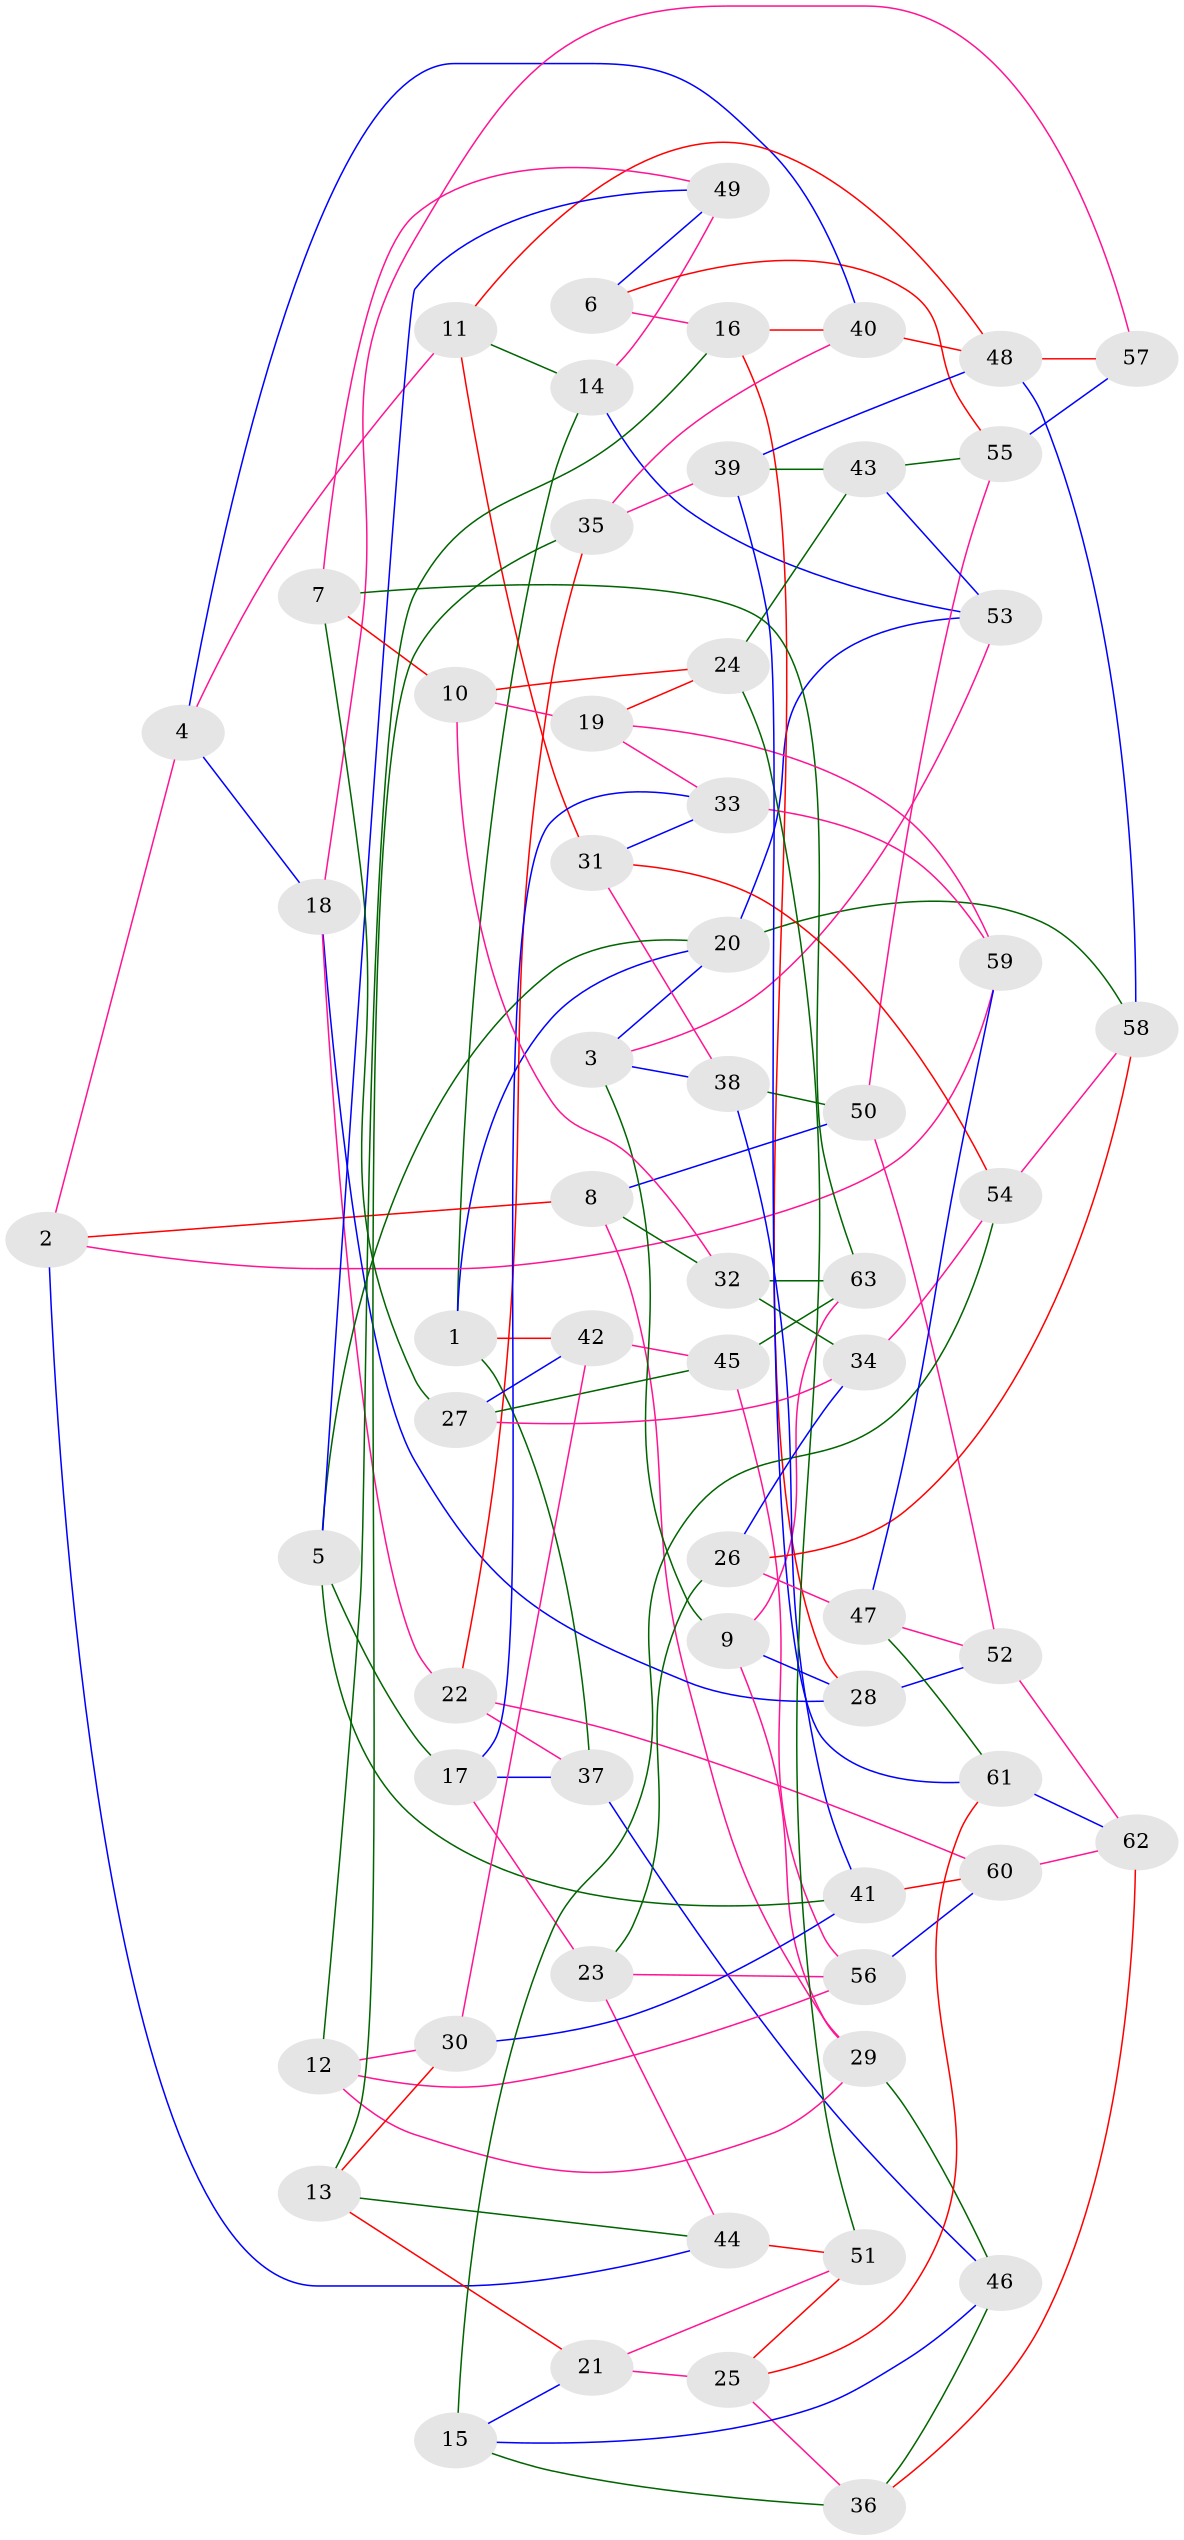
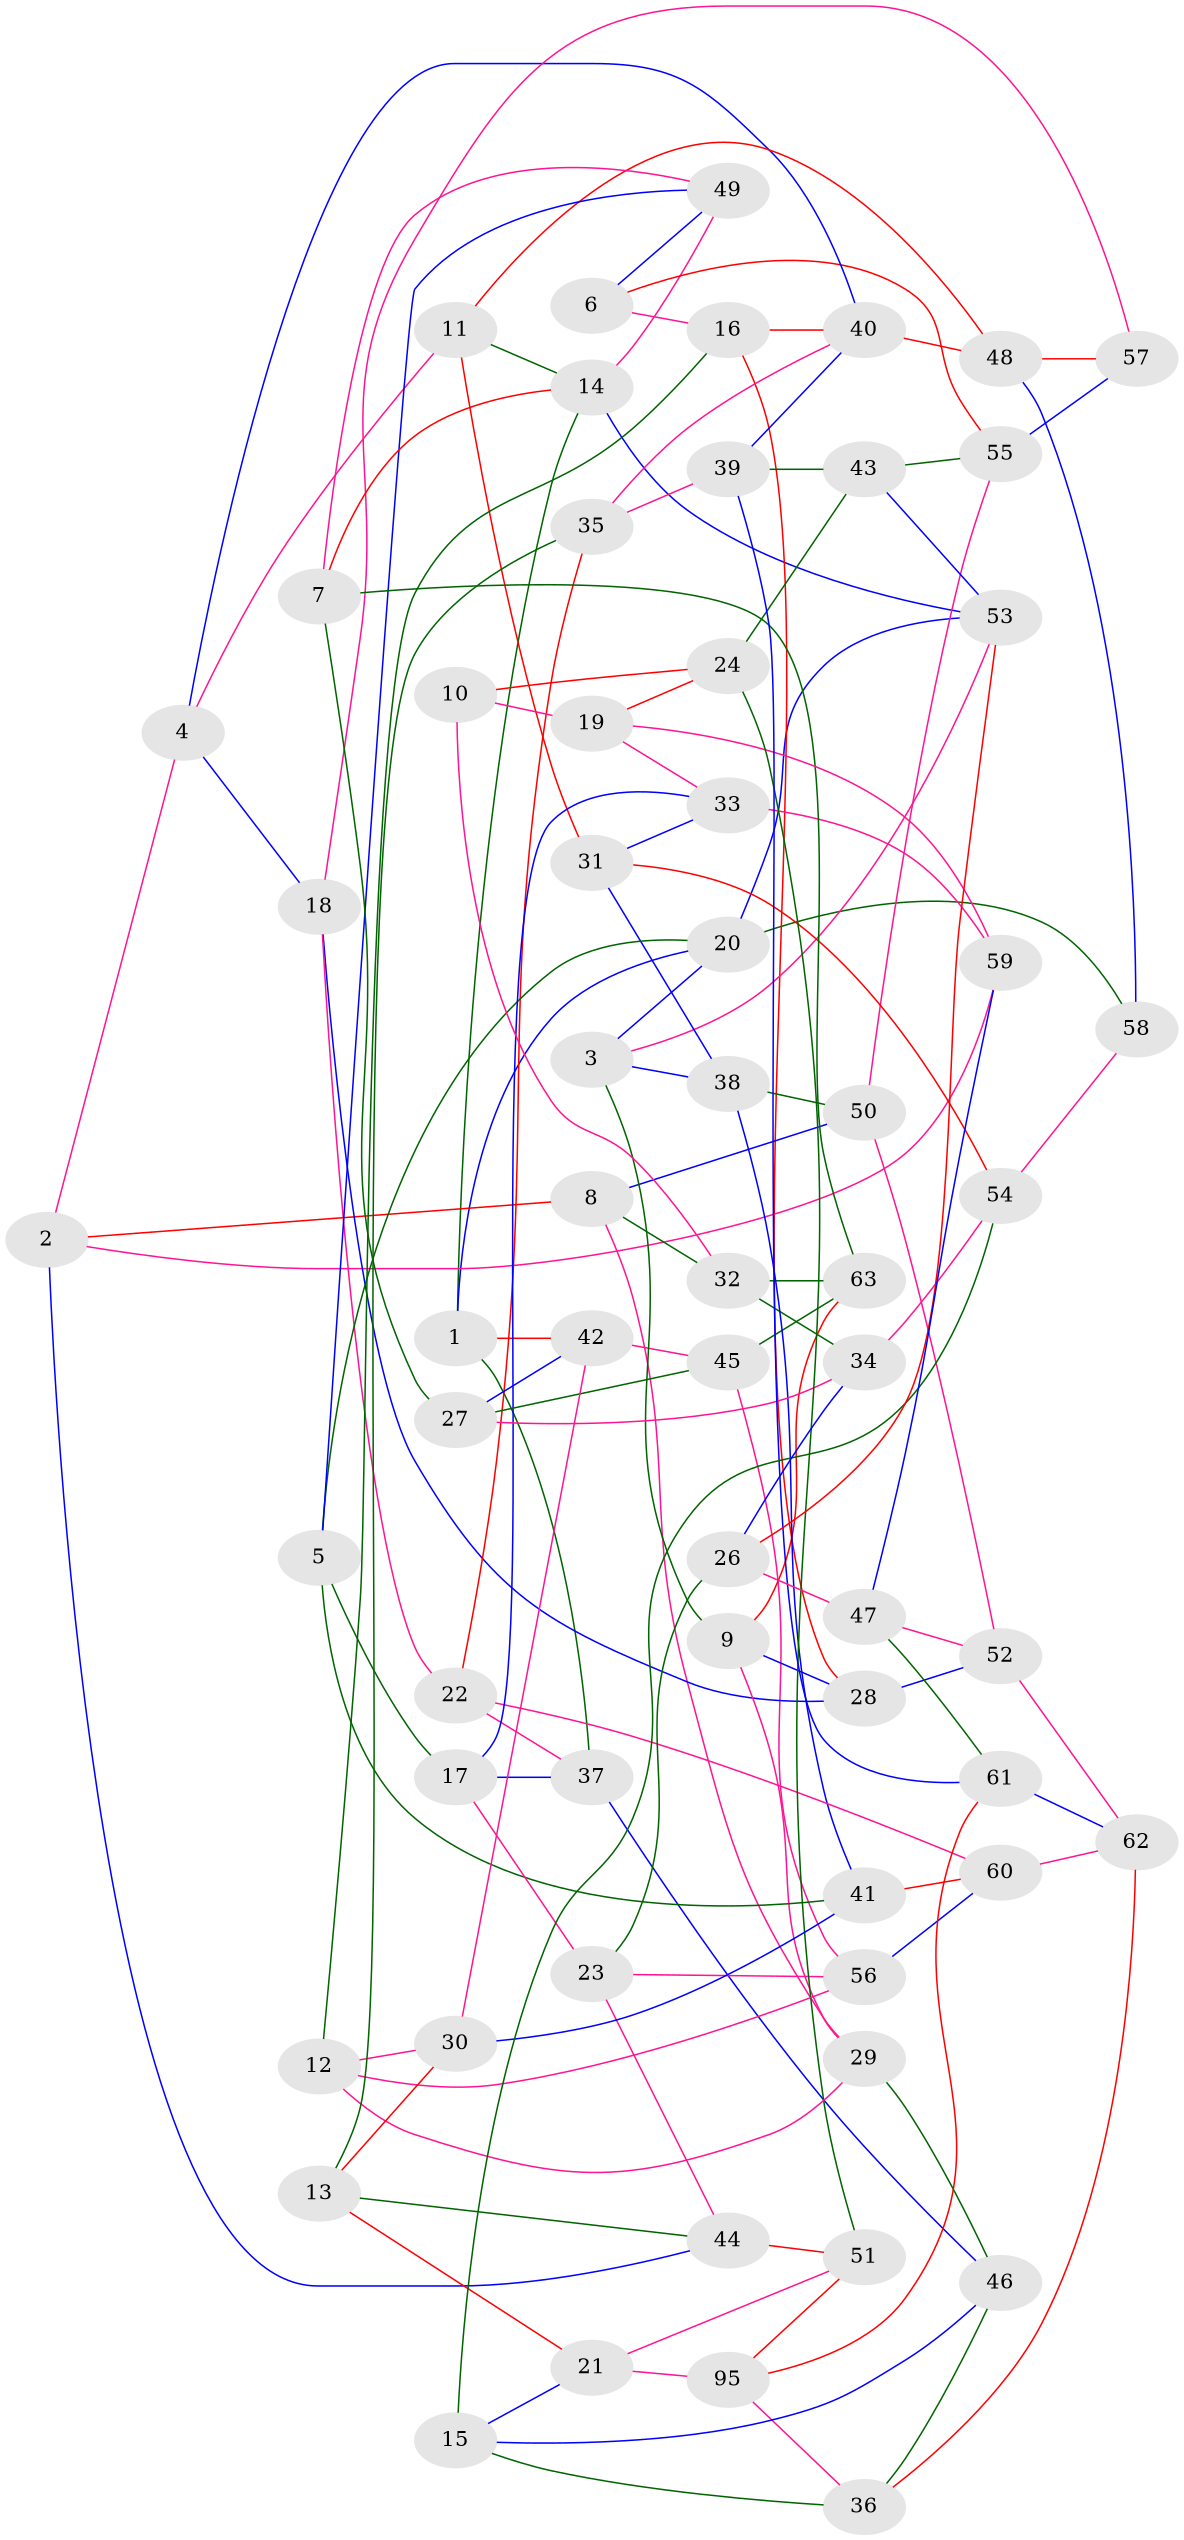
edge "48" -- "39": now "40" -- "39"
edge "7" -- "10": now "7" -- "14"
edge "31" -- "38": color deeppink -> blue
edge "58" -- "26": now "53" -- "26"
edge "63" -- "9": color deeppink -> red
node "25": label "25" -> "95"
